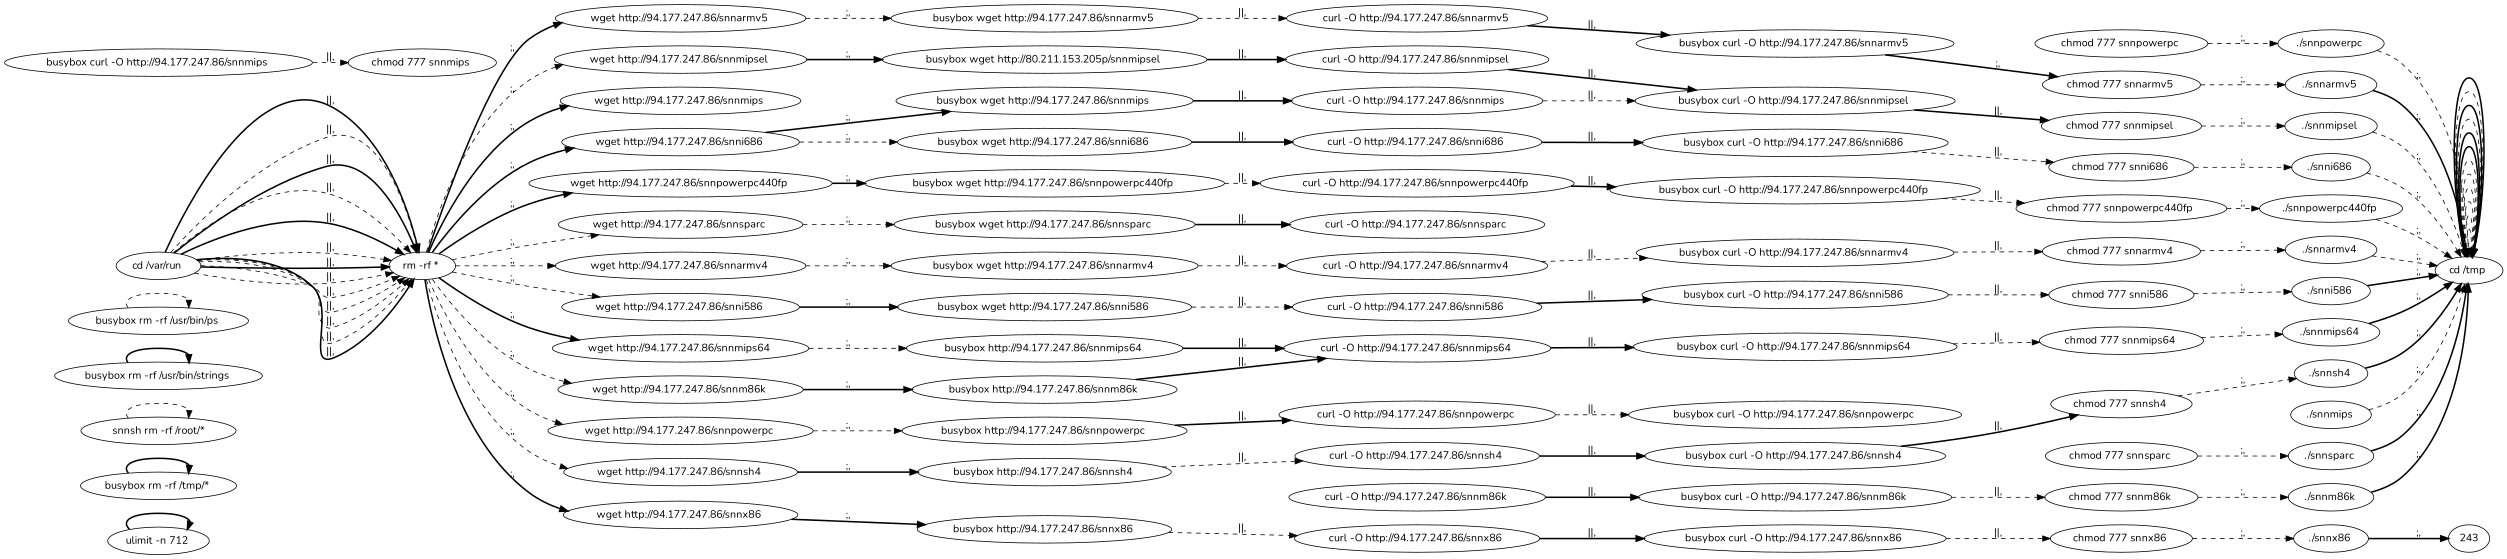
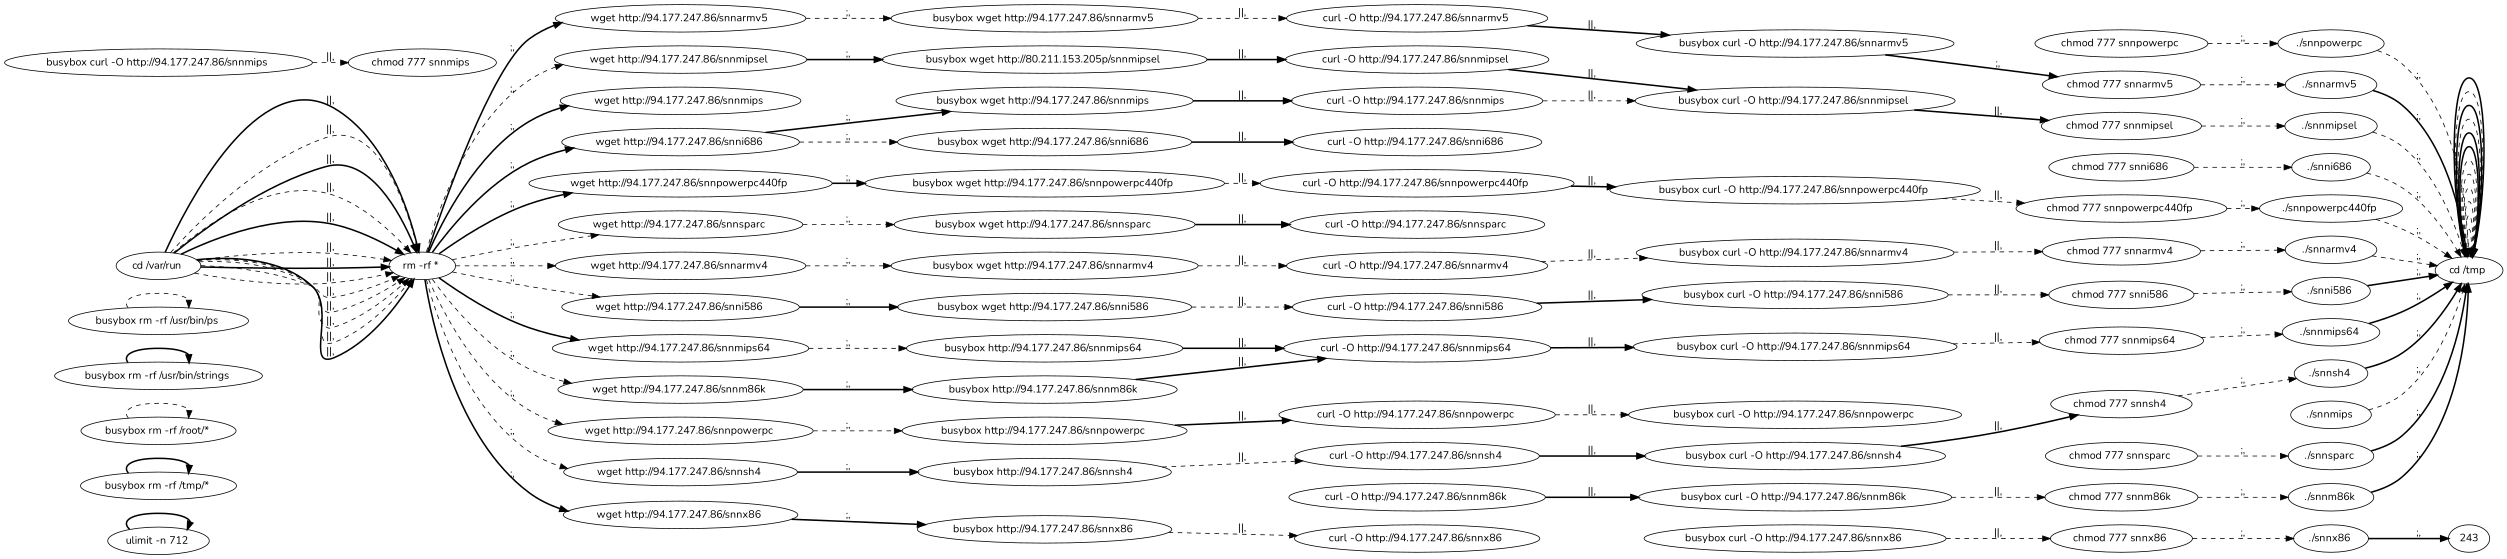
node "busybox curl -O http://94.177.247.86/snni686": removed
node "snnsh rm -rf /root/*": label "snnsh rm -rf /root/*" -> "busybox rm -rf /root/*"
edge "curl -O http://94.177.247.86/snnx86" -> "busybox curl -O http://94.177.247.86/snnx86": removed, label "||,"
